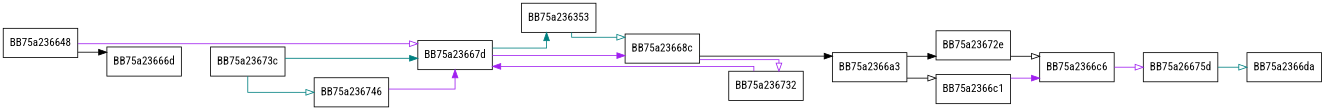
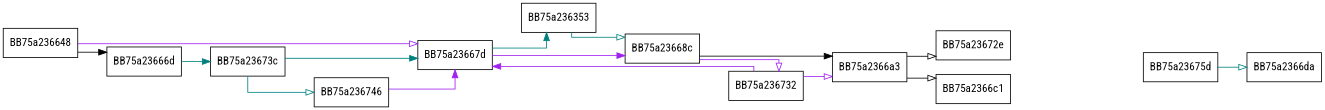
edge "BB75a2366a3" -> "BB75a23672e": arrowhead normal -> onormal
edge "BB75a23666d" -> "BB75a23673c": added
node "BB75a2366c6": removed
node "BB75a26675d": label "BB75a26675d" -> "BB75a23675d"
edge "BB75a236732" -> "BB75a2366a3": added
